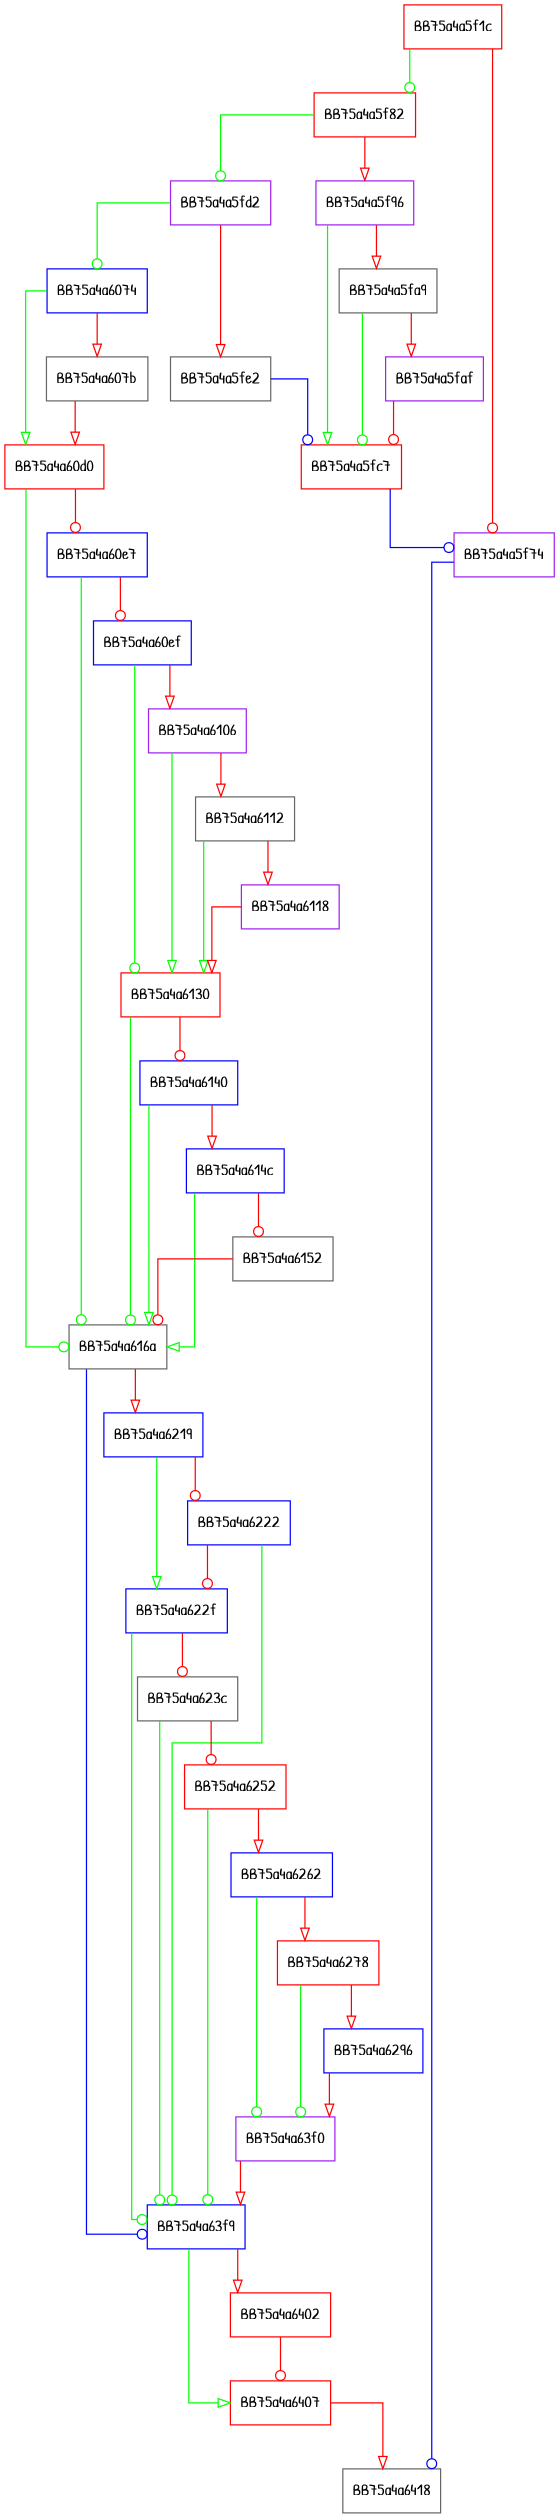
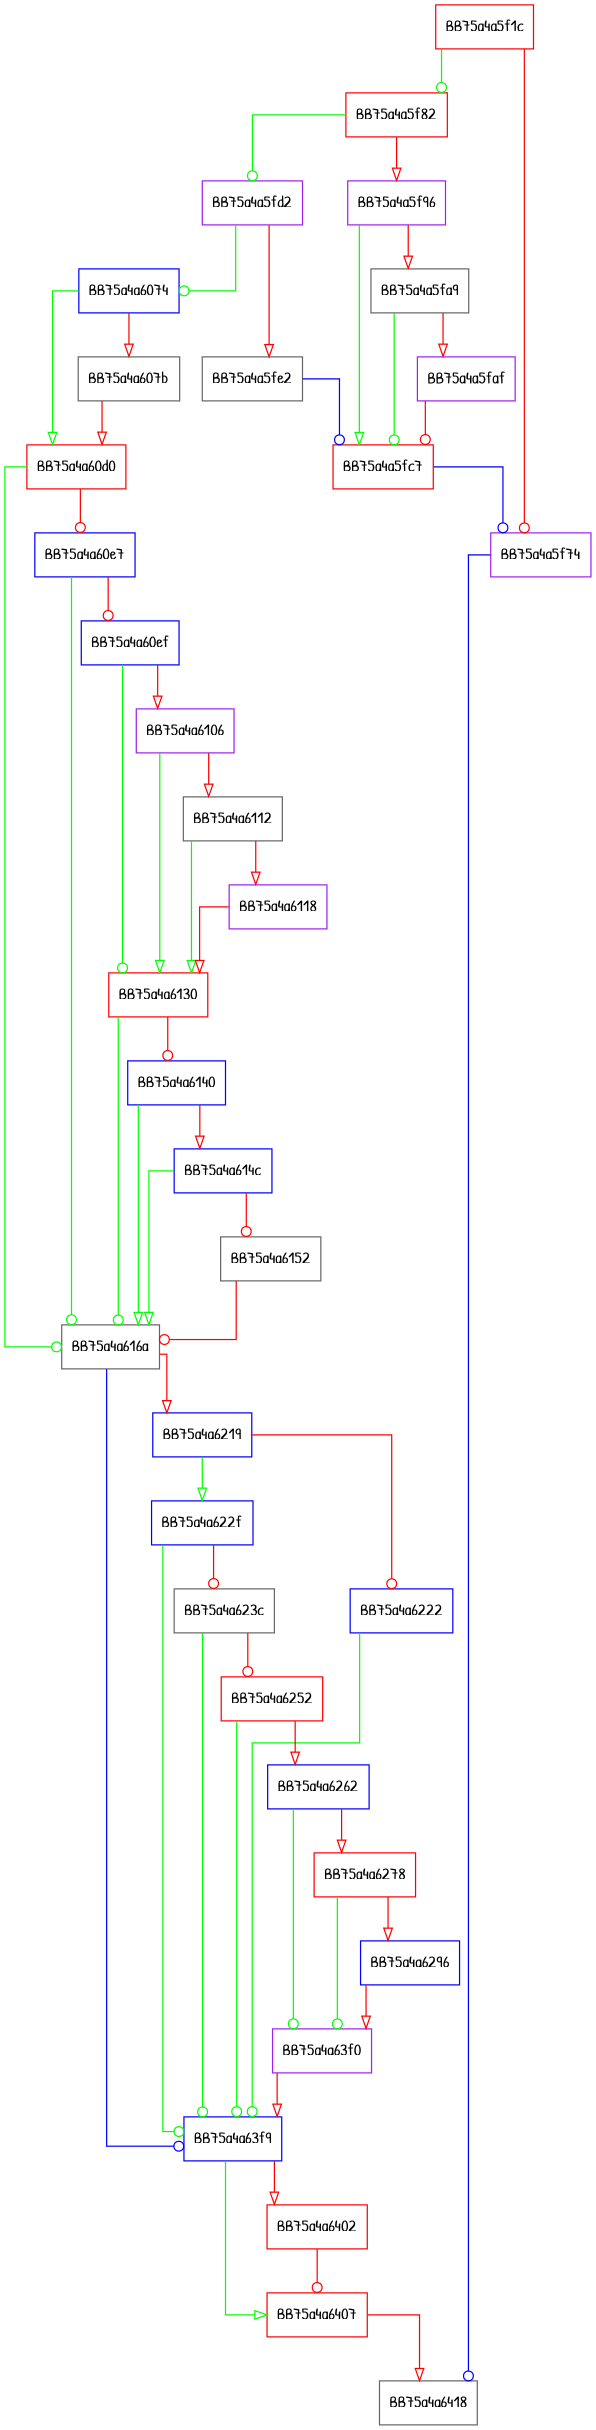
edge "BB75a4a6222" -> "BB75a4a622f": removed
